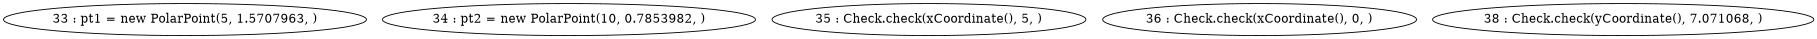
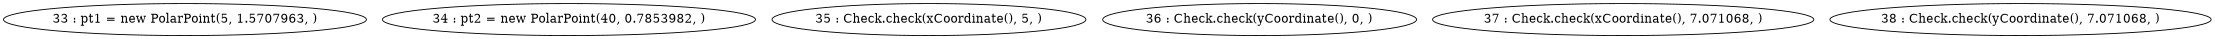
node "34 : pt2 = new PolarPoint(10, 0.7853982, )": label "34 : pt2 = new PolarPoint(10, 0.7853982, )" -> "34 : pt2 = new PolarPoint(40, 0.7853982, )"
node "36 : Check.check(xCoordinate(), 0, )": label "36 : Check.check(xCoordinate(), 0, )" -> "36 : Check.check(yCoordinate(), 0, )"
node "37 : Check.check(xCoordinate(), 7.071068, )": added
